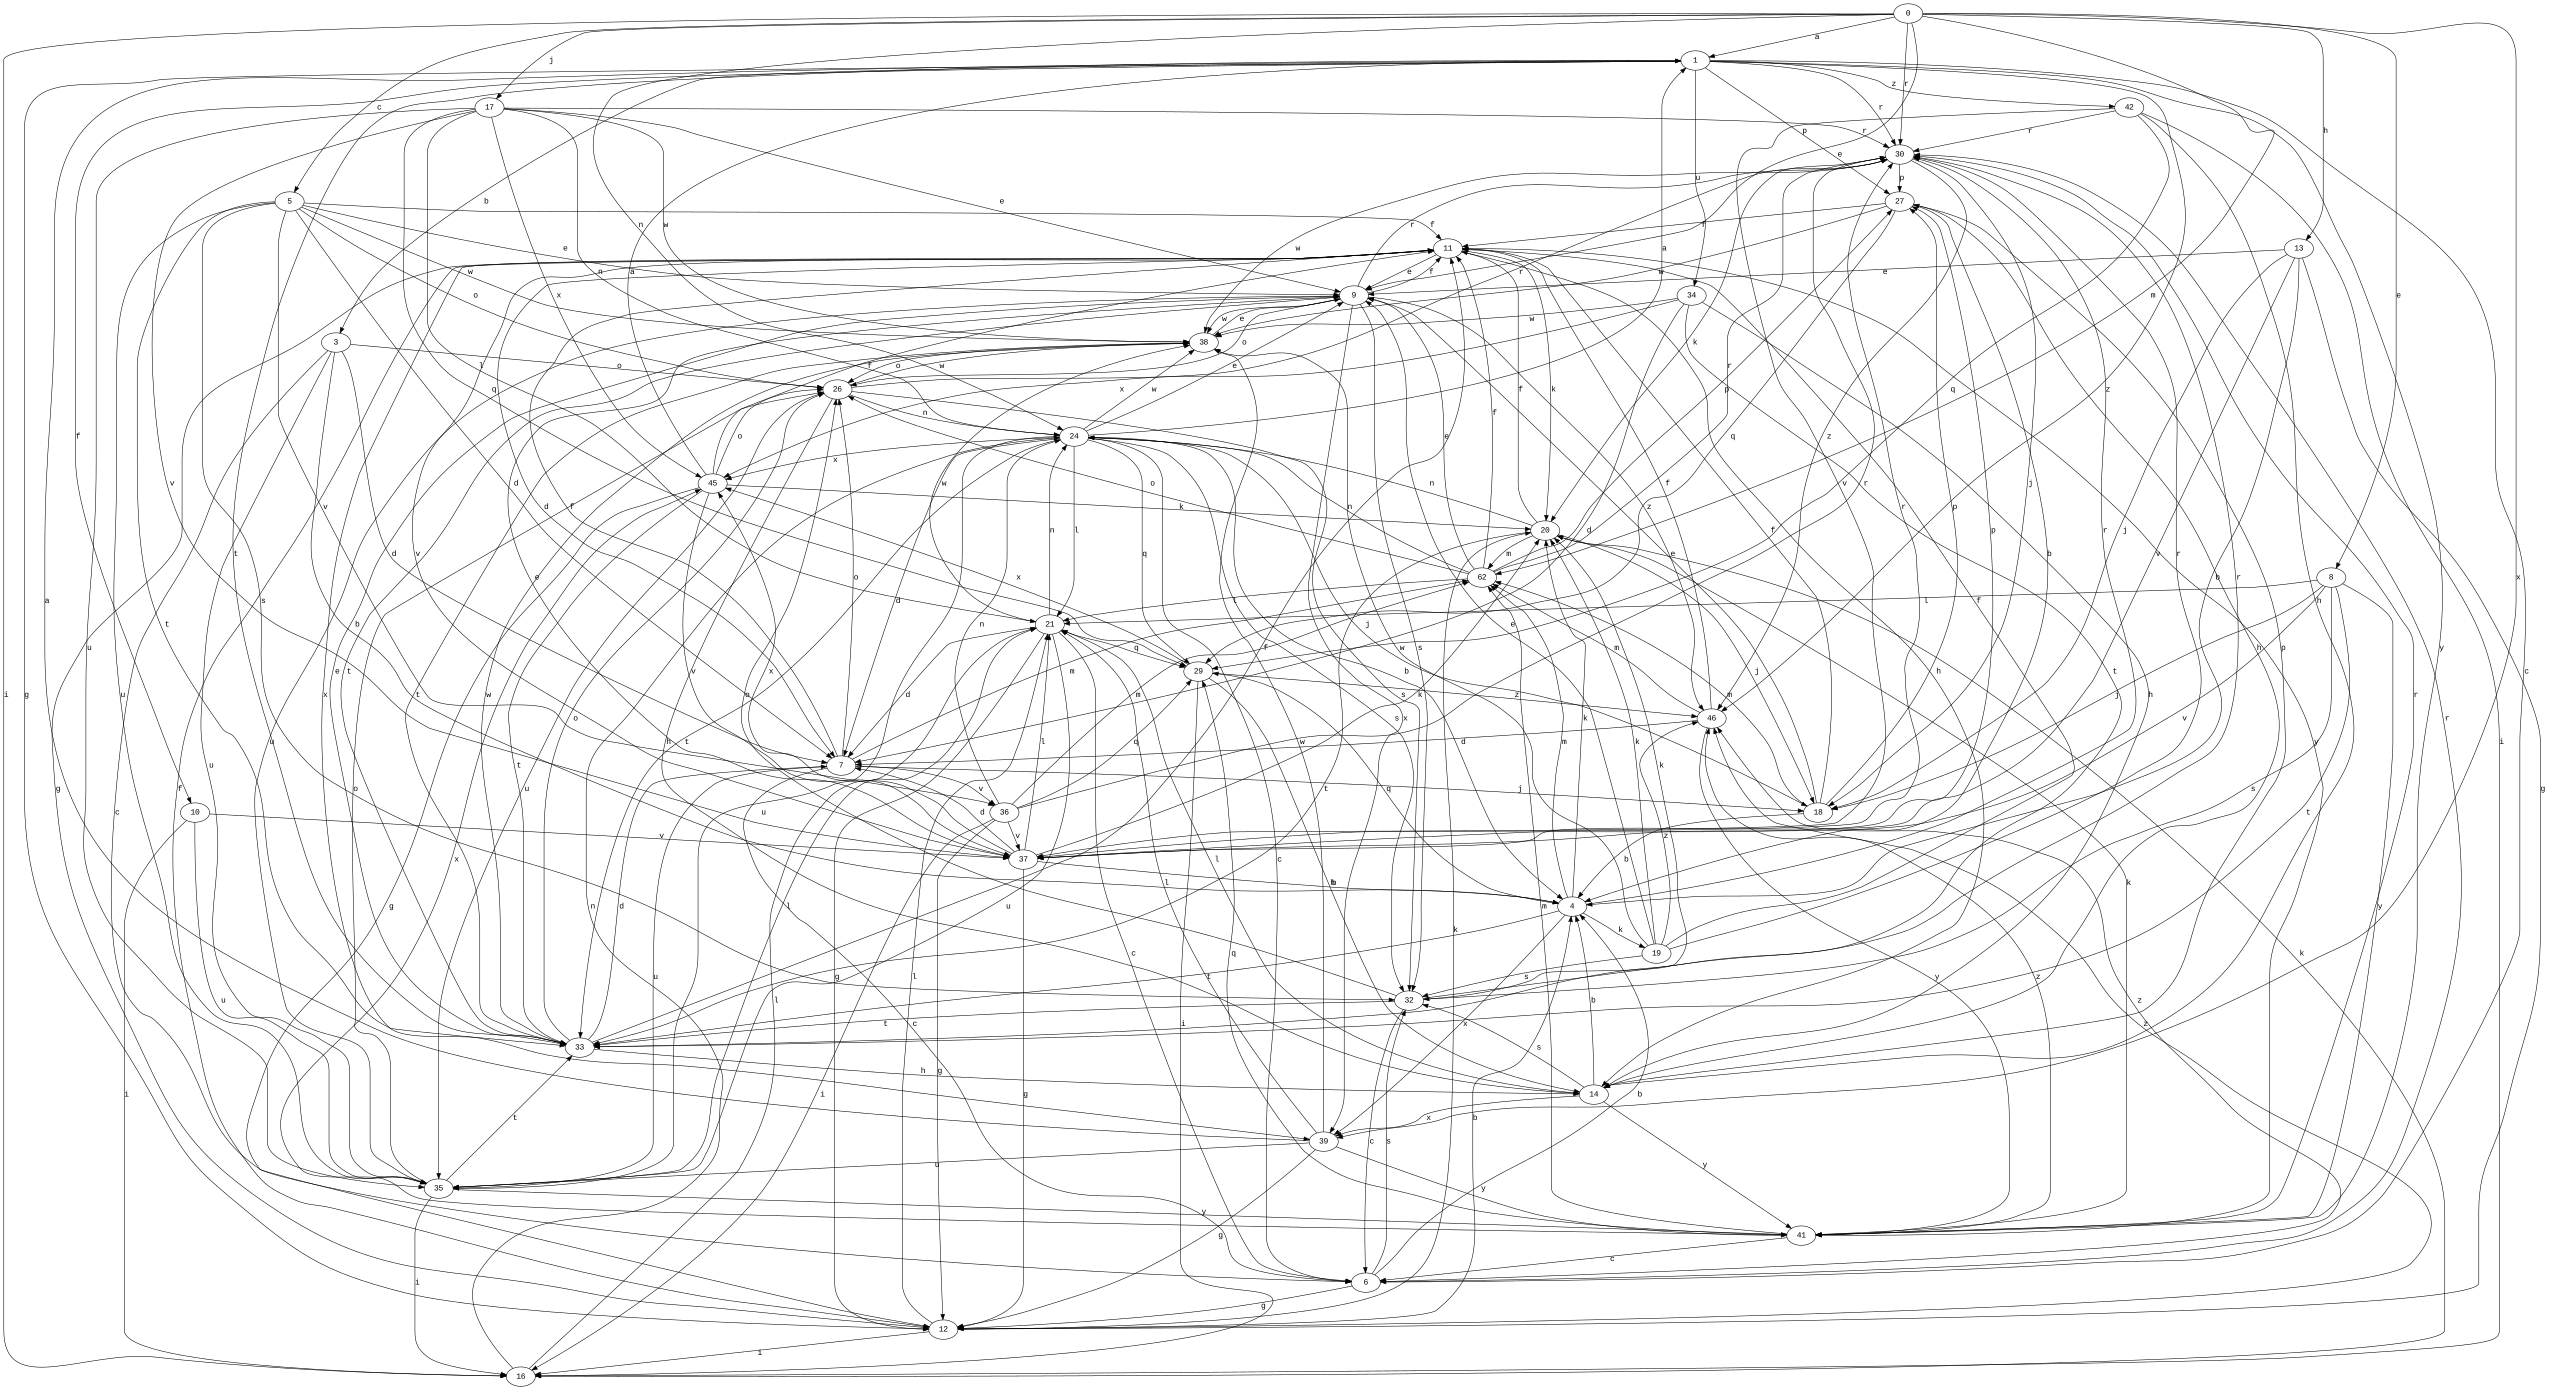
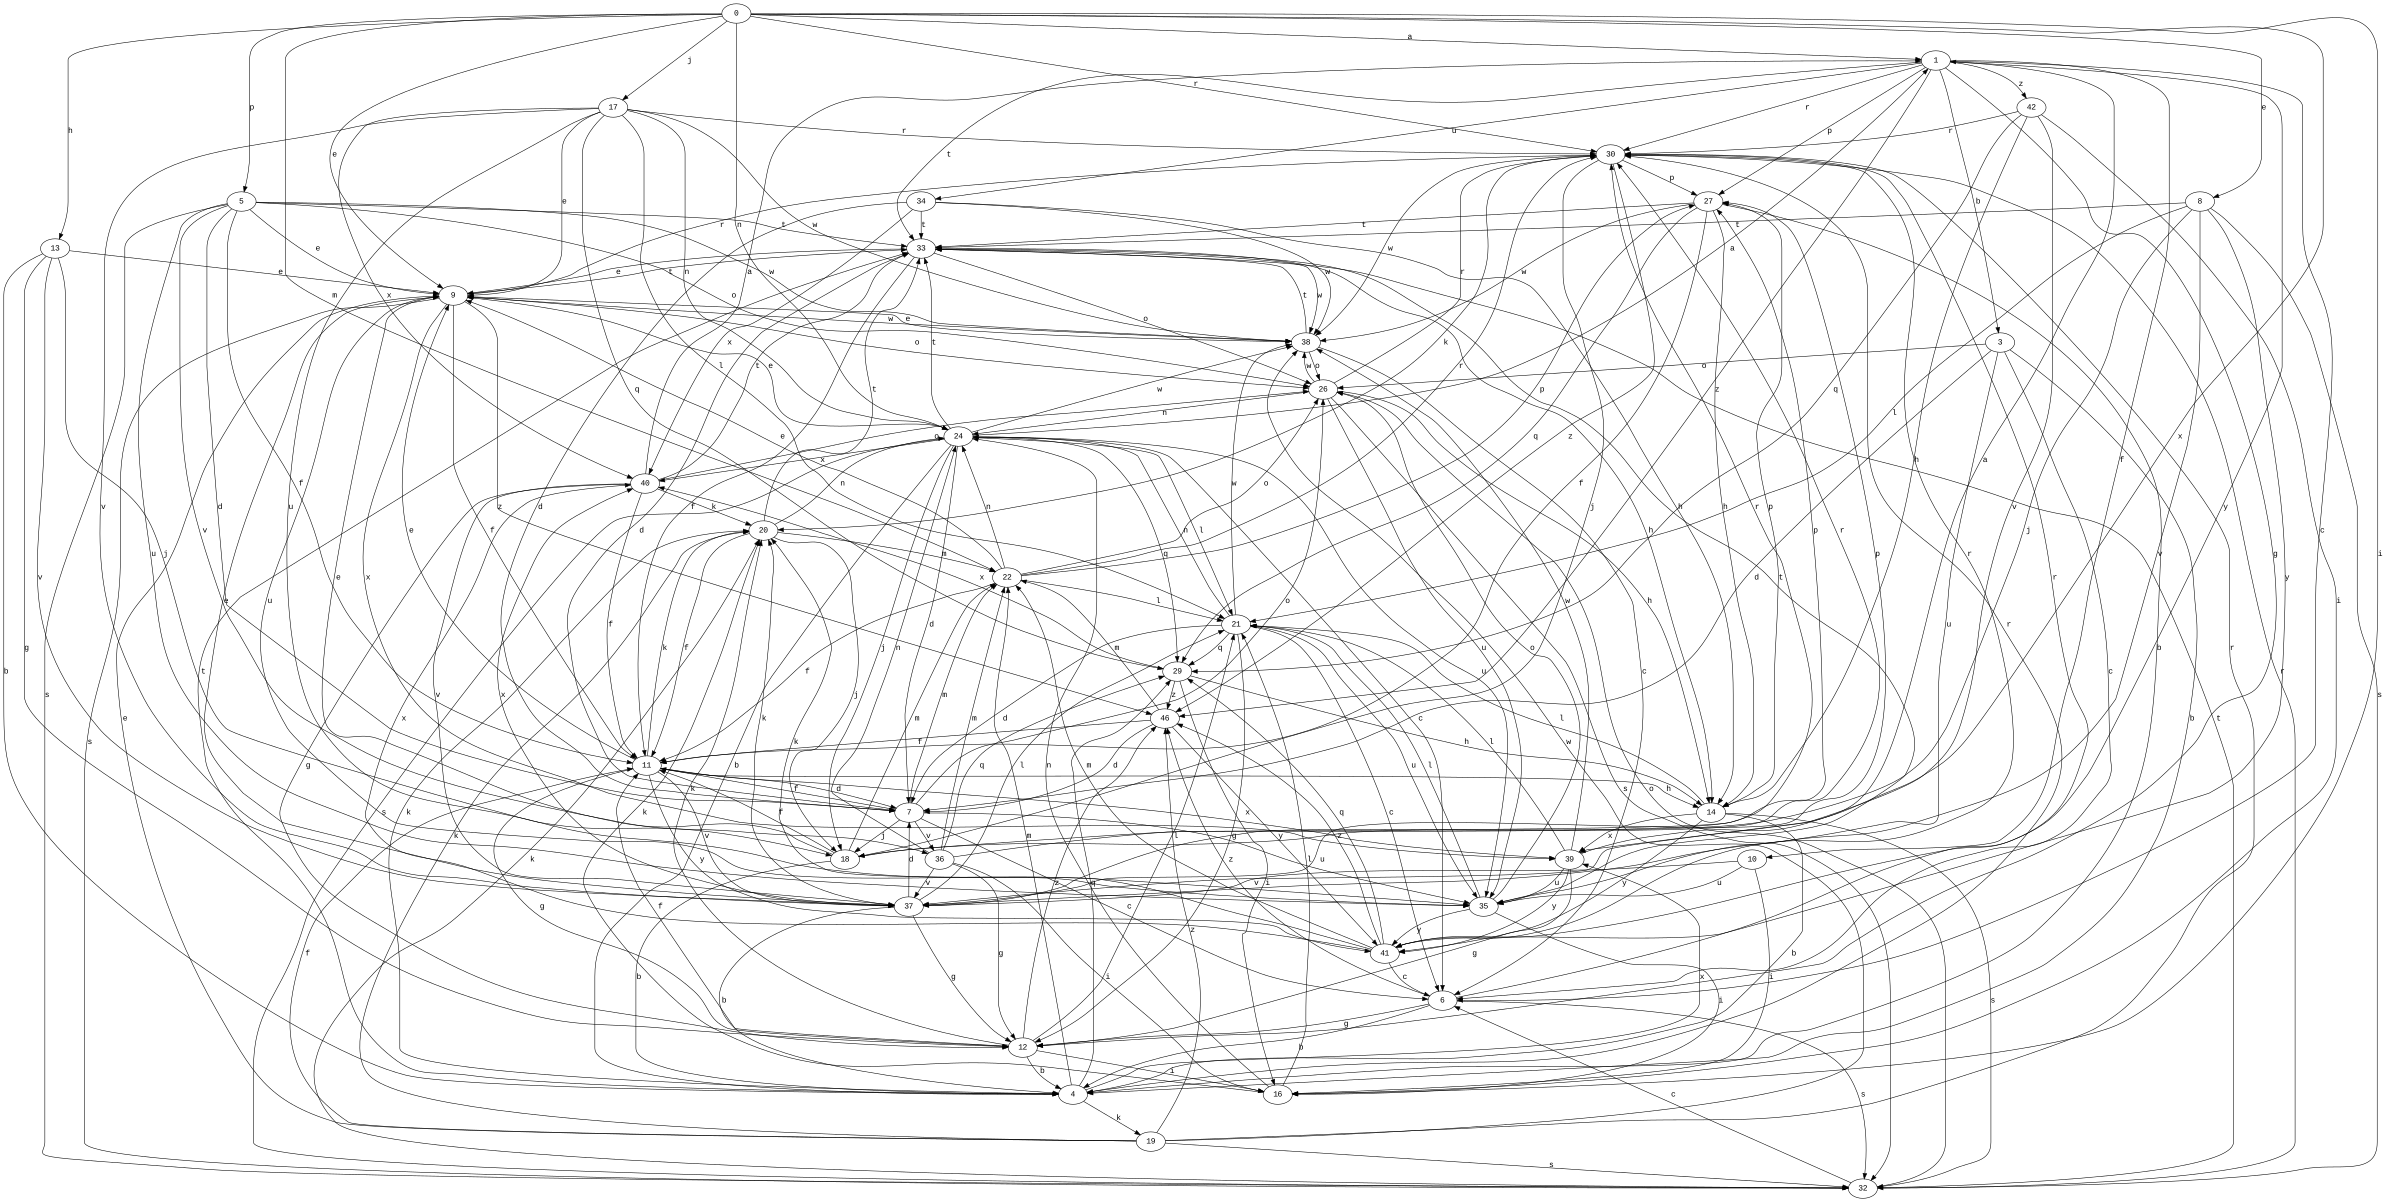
edge "0" -> "5": label "c" -> "p"
edge "27" -> "33": added, label "t"
node "45": label "45" -> "40"
node "62": label "62" -> "22"
edge "38" -> "6": added, label "c"
